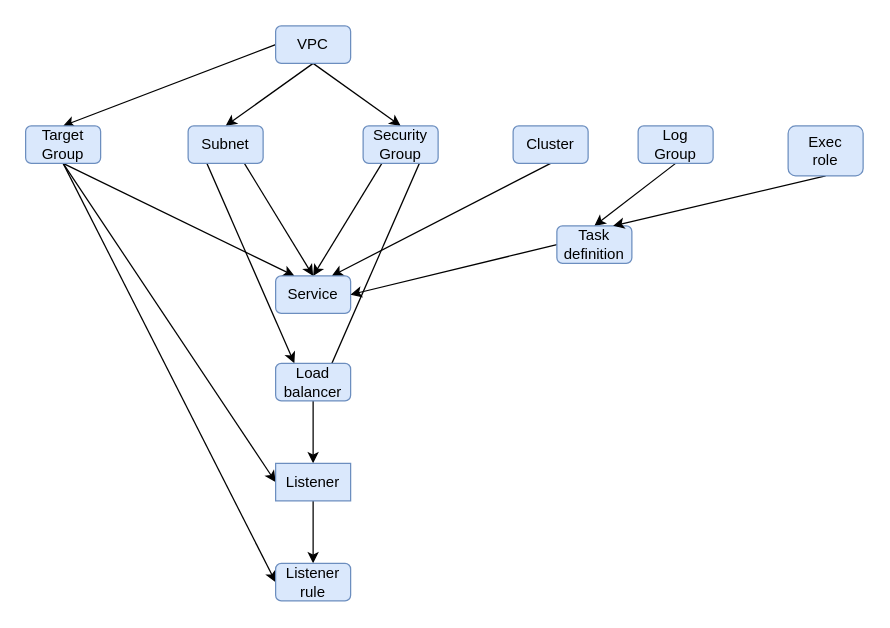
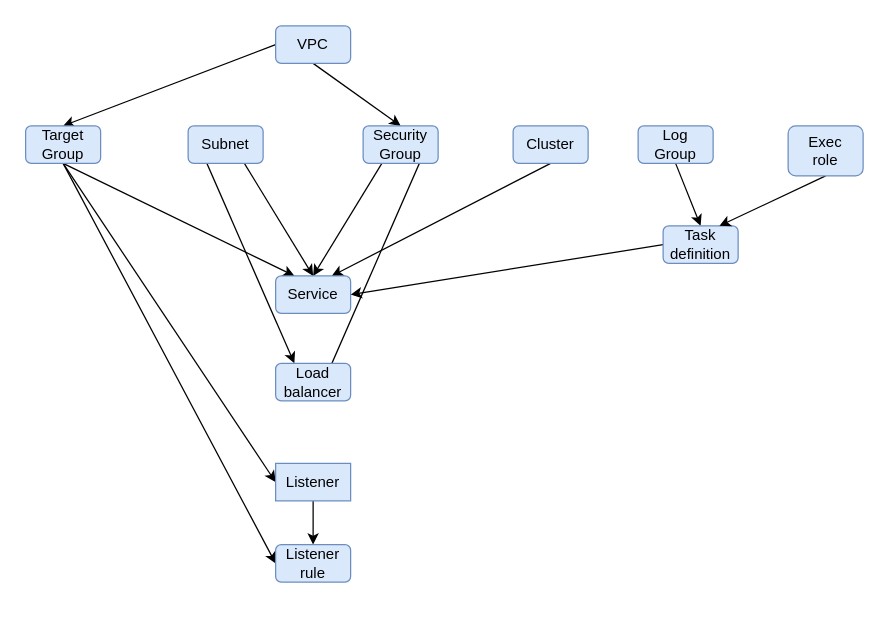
edge "VPC" -> "Subnet": removed
node "Task definition": moved (594, 244) -> (701, 244)
edge "Load balancer" -> "Listener": removed
node "Listener rule": moved (313, 582) -> (313, 563)
